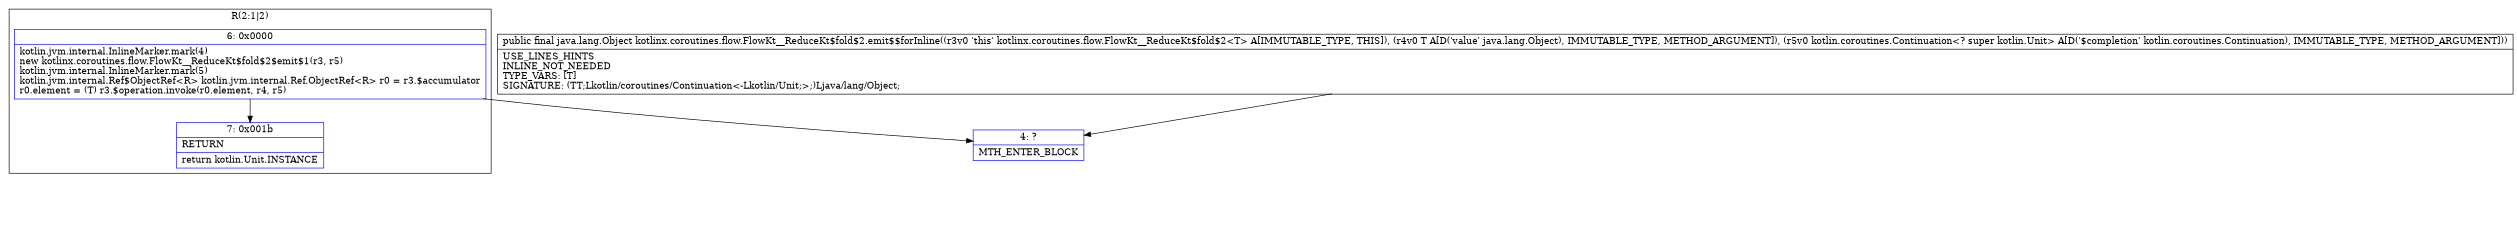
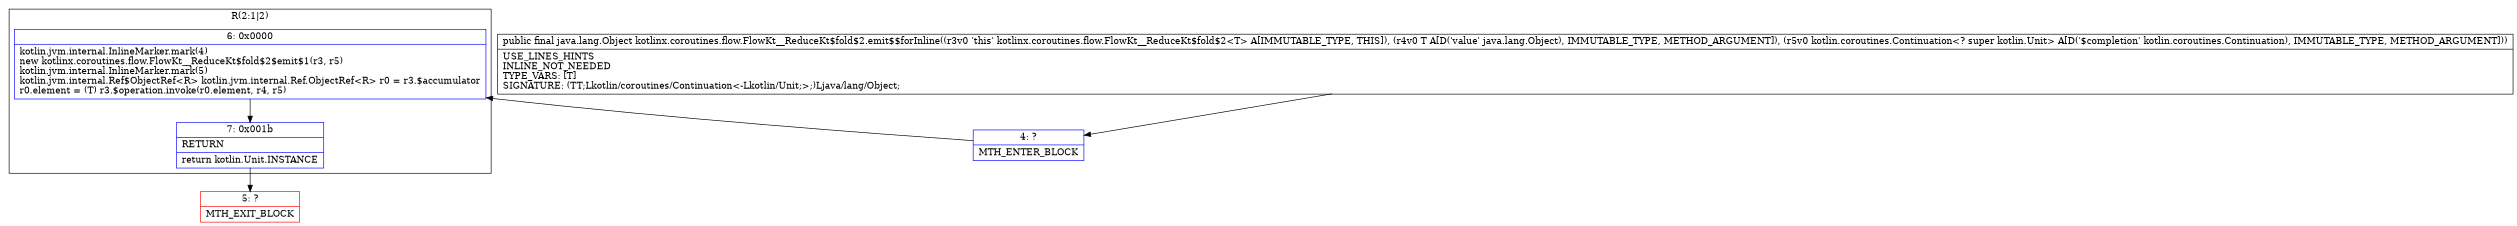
edge "6: 0x0000" -> "4: ?": reversed
node "5: ?": added
